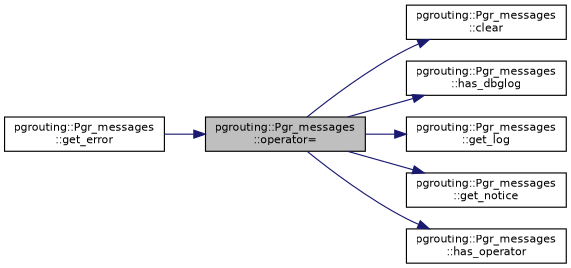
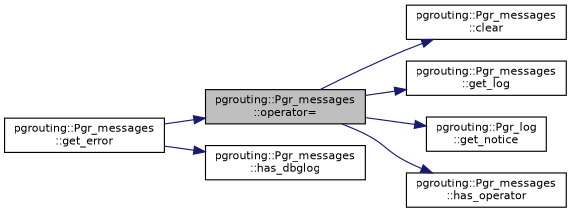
edge "pgrouting::Pgr_messages ::operator=" -> "pgrouting::Pgr_messages ::has_dbglog": now "pgrouting::Pgr_messages ::get_error" -> "pgrouting::Pgr_messages ::has_dbglog"
node "pgrouting::Pgr_messages ::get_notice": label "pgrouting::Pgr_messages ::get_notice" -> "pgrouting::Pgr_log ::get_notice"
